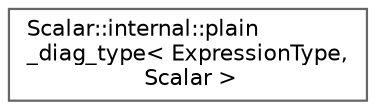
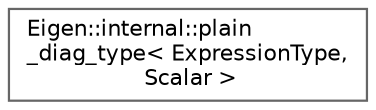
node "Scalar::internal::plain _diag_type< ExpressionType, Scalar >": label "Scalar::internal::plain _diag_type< ExpressionType, Scalar >" -> "Eigen::internal::plain _diag_type< ExpressionType, Scalar >"
